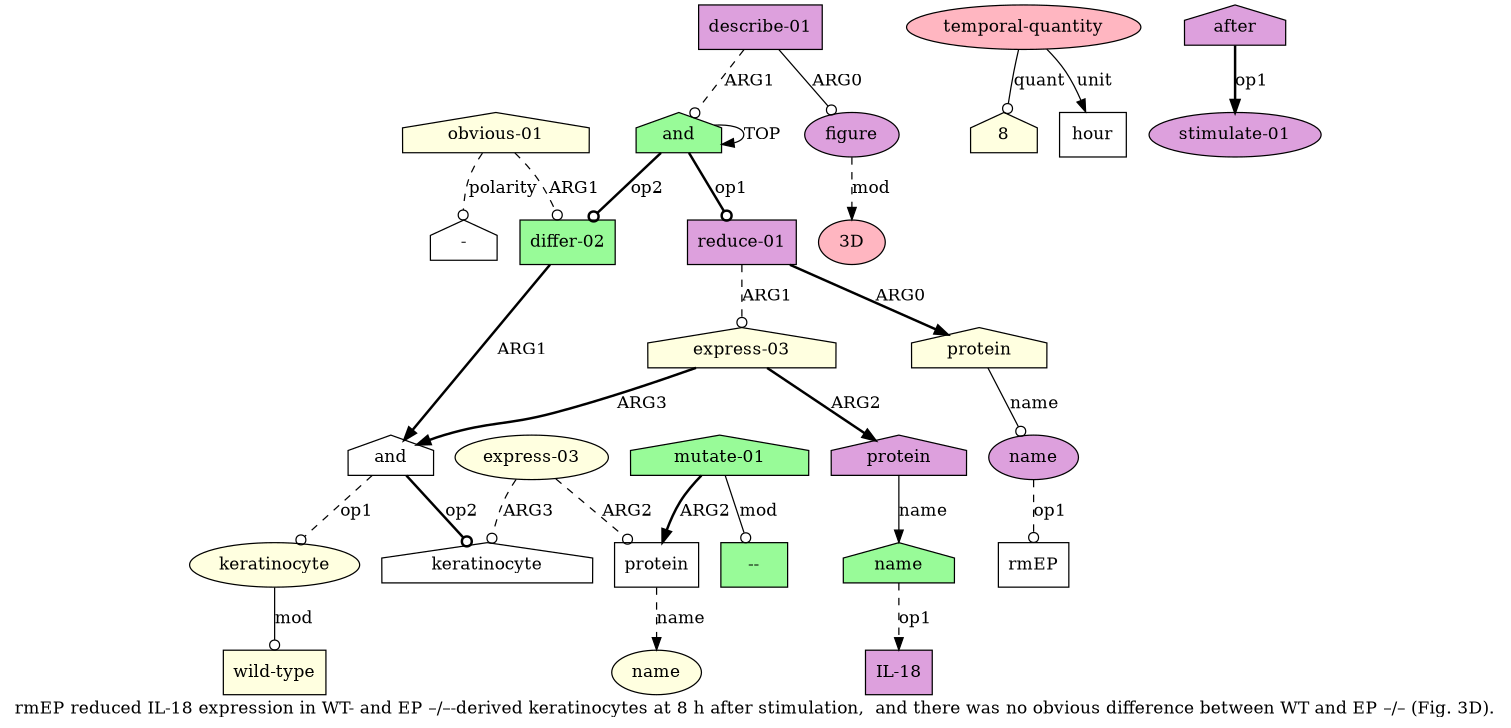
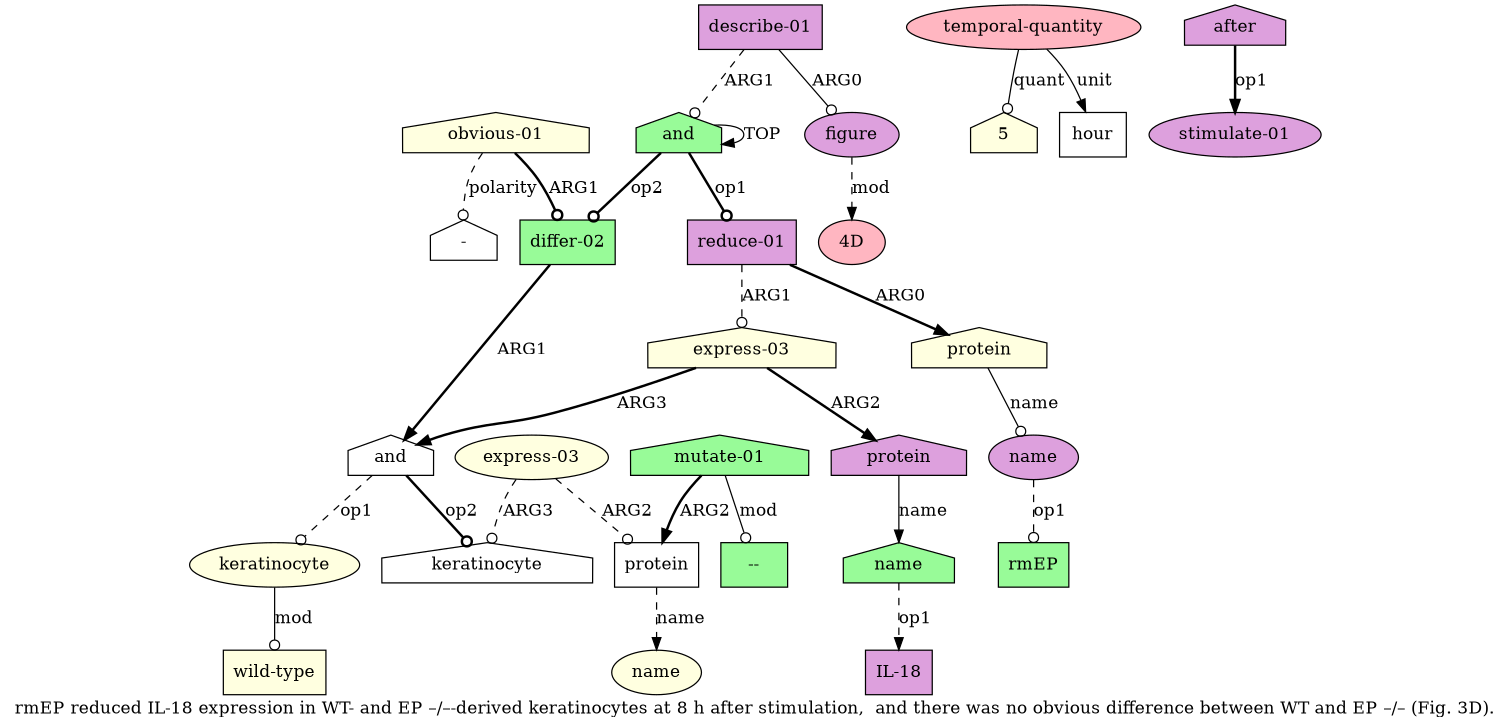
node "8": label "8" -> "5"
edge "obvious-01" -> "differ-02": style dashed -> bold
node "3D": label "3D" -> "4D"
node "rmEP": fillcolor white -> palegreen
